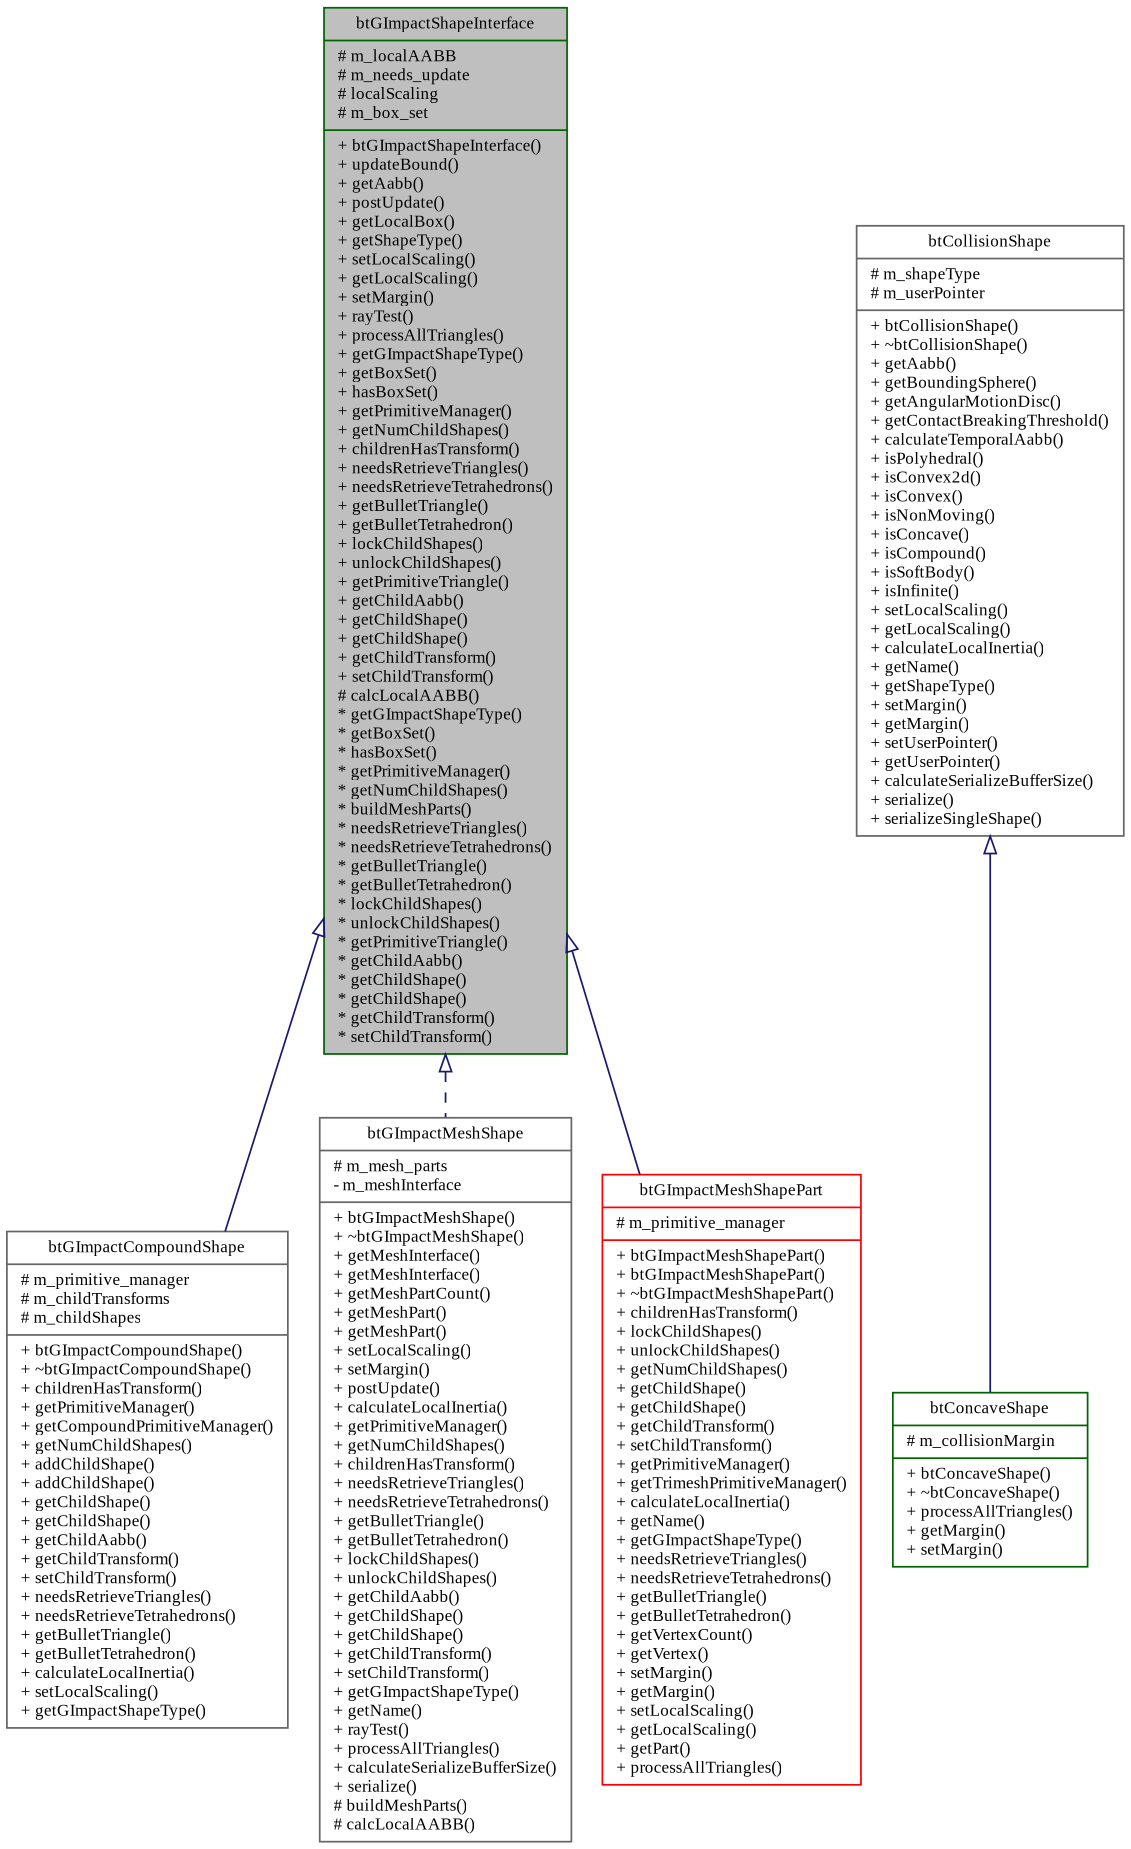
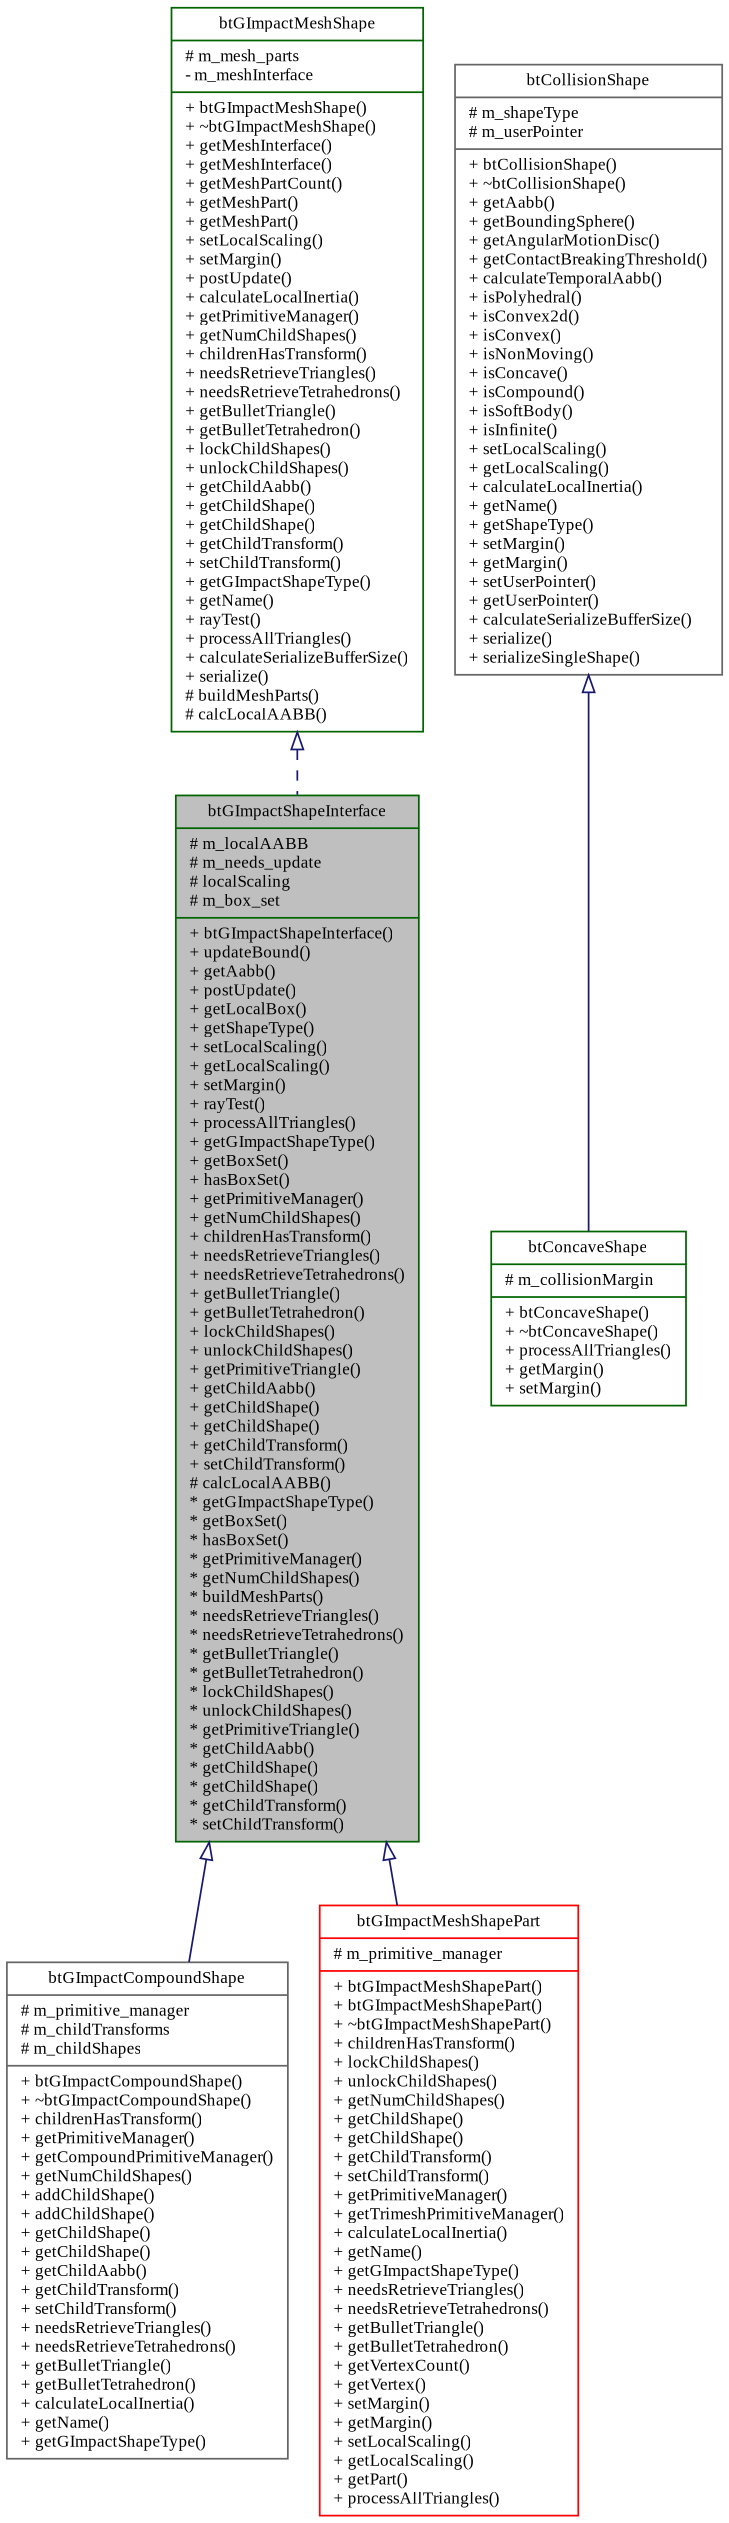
edge "btGImpactMeshShape" -> "btGImpactShapeInterface": reversed
node "btGImpactMeshShape": color gray40 -> darkgreen
node "btGImpactCompoundShape": text "+ setLocalScaling()" -> "+ getName()"
